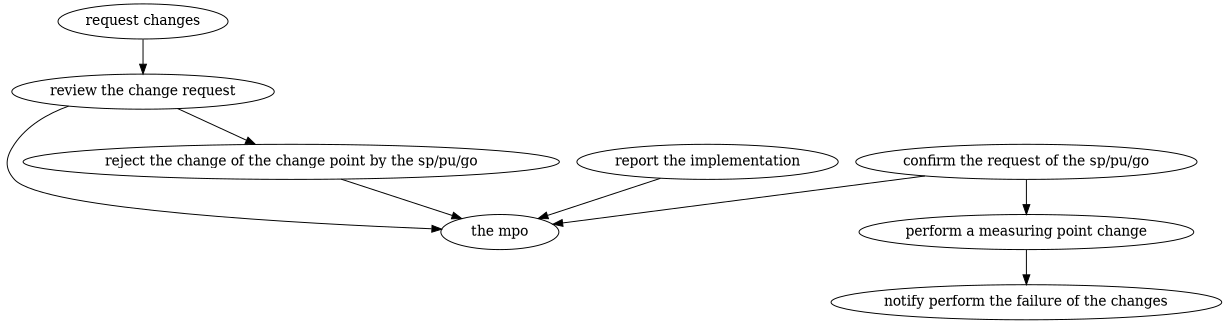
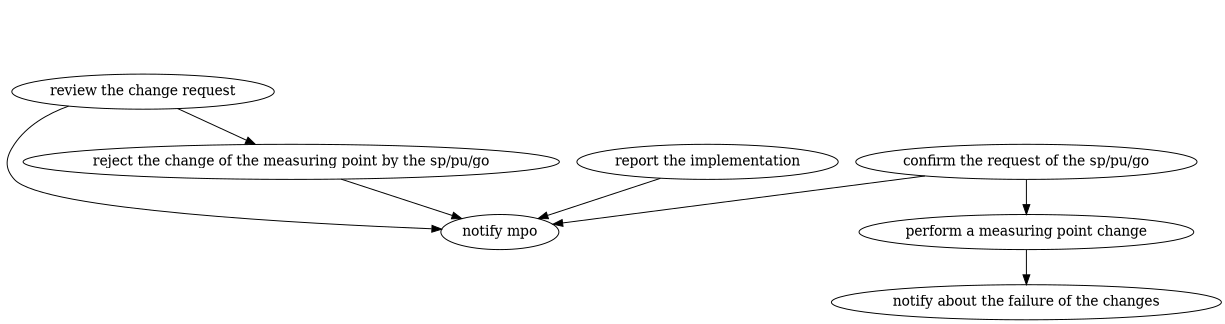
node "request changes": removed
node "reject the change of the change point by the sp/pu/go": label "reject the change of the change point by the sp/pu/go" -> "reject the change of the measuring point by the sp/pu/go"
node "the mpo": label "the mpo" -> "notify mpo"
node "notify perform the failure of the changes": label "notify perform the failure of the changes" -> "notify about the failure of the changes"
